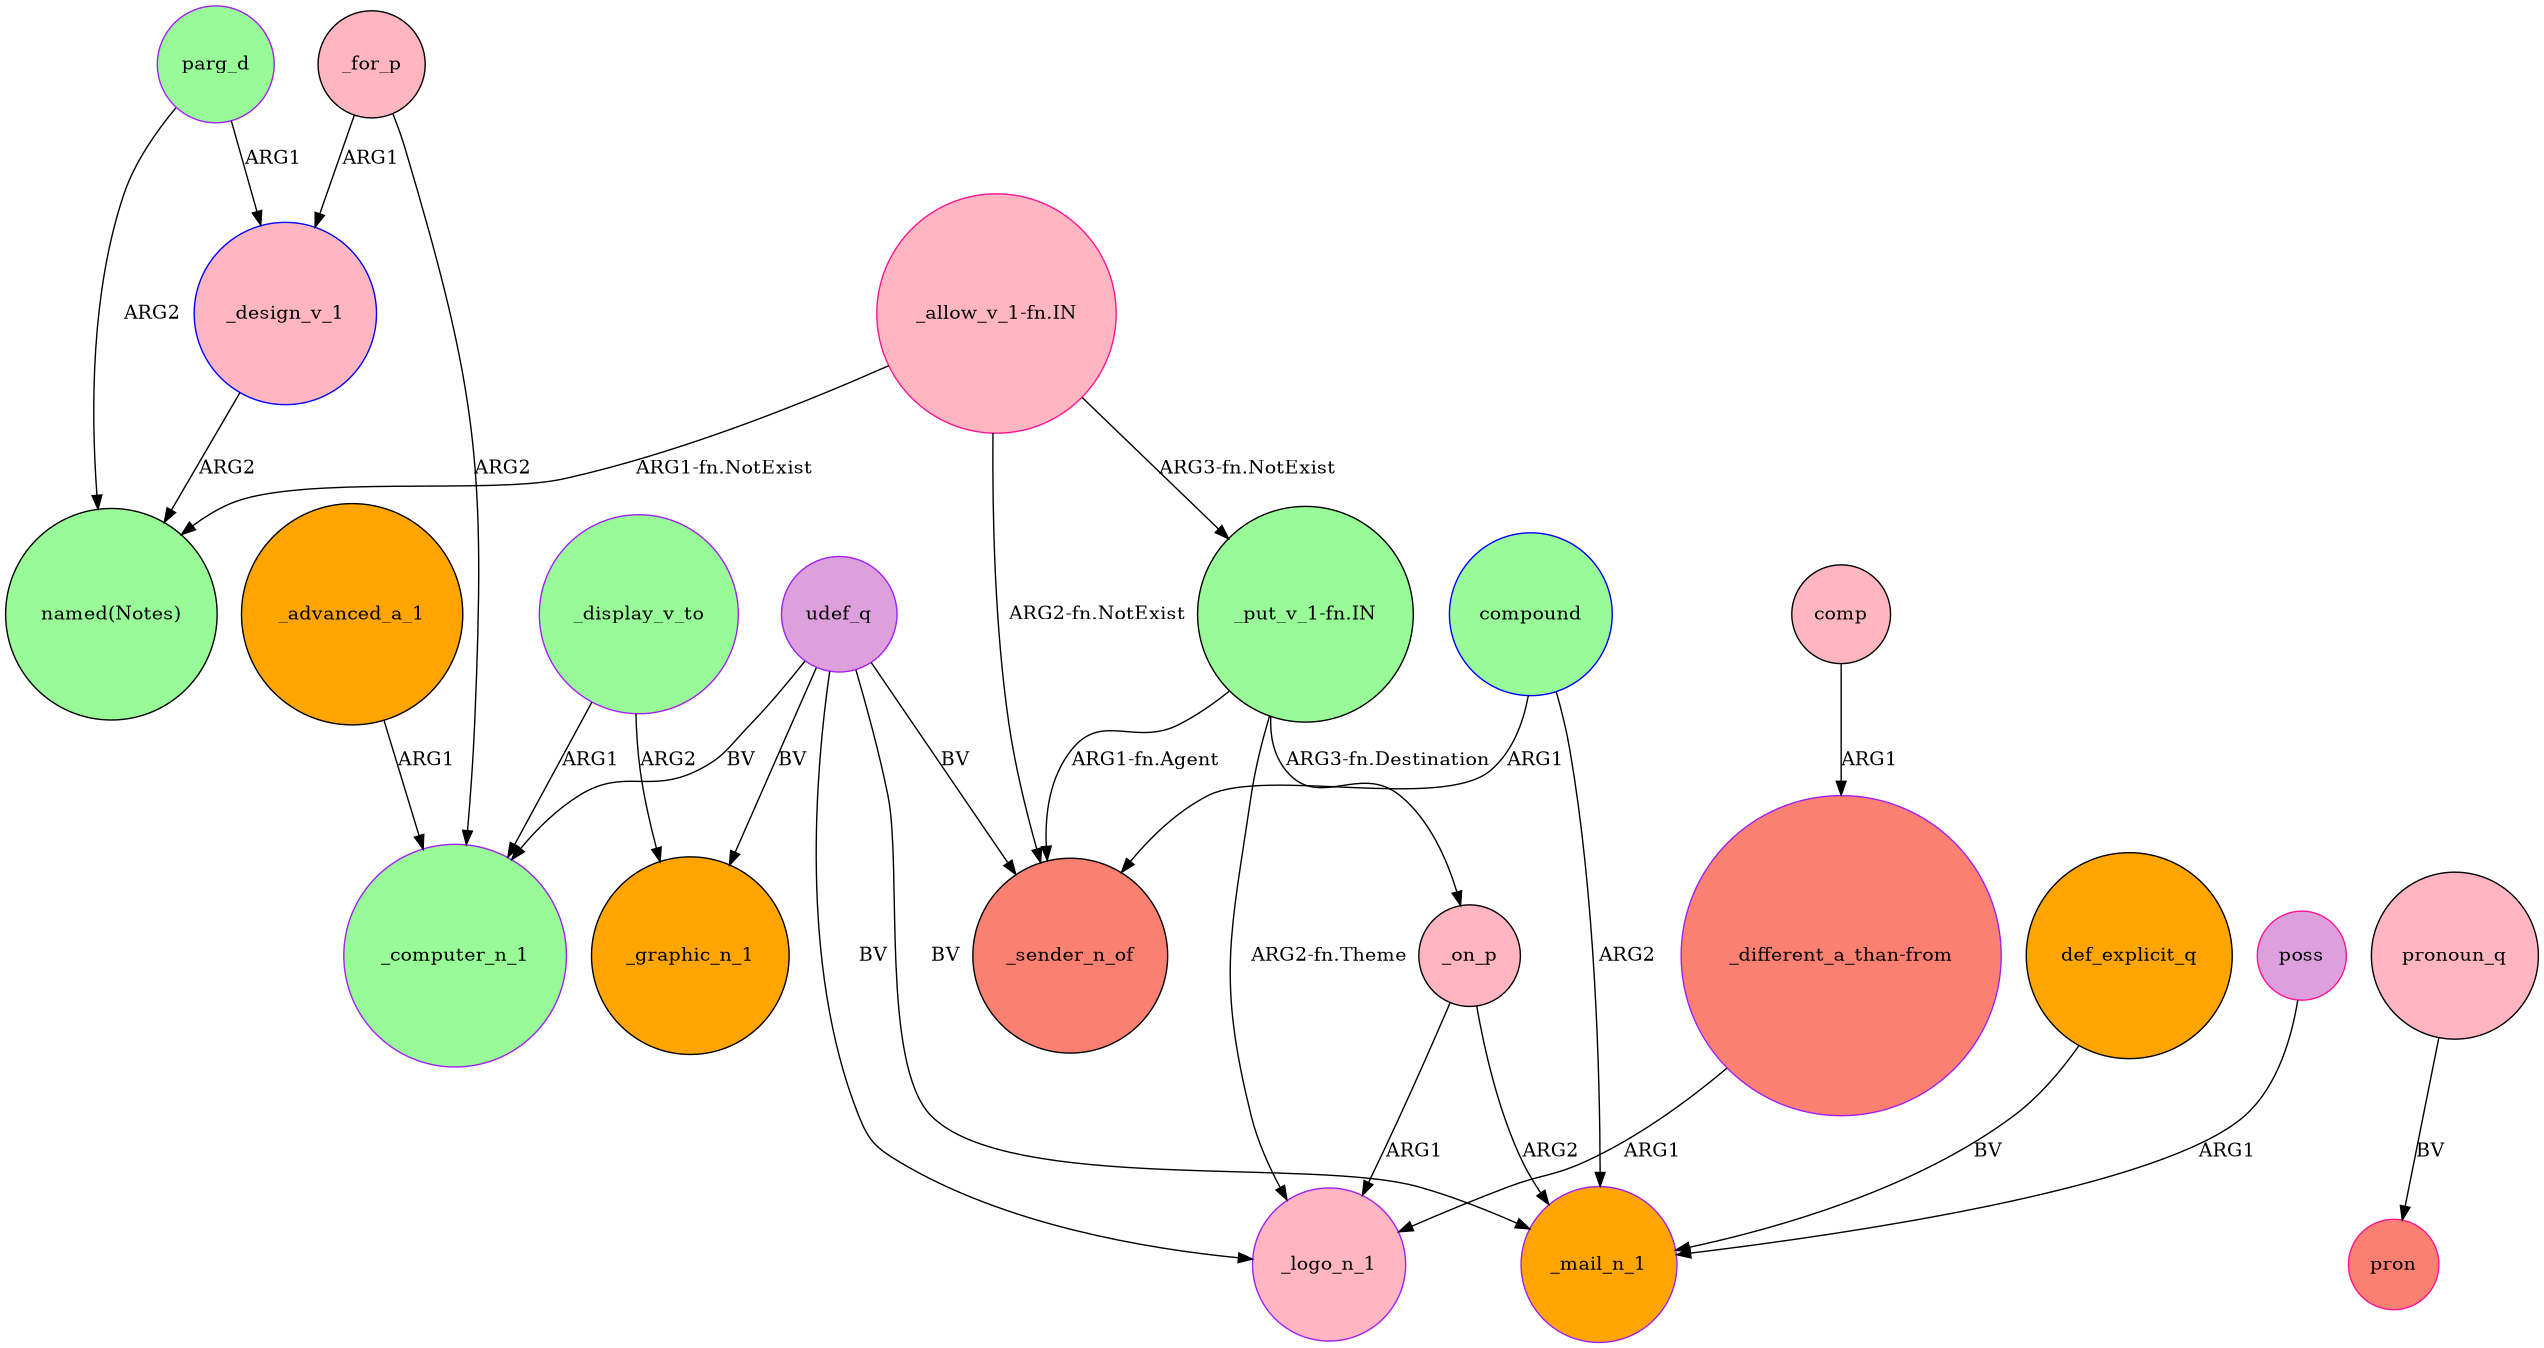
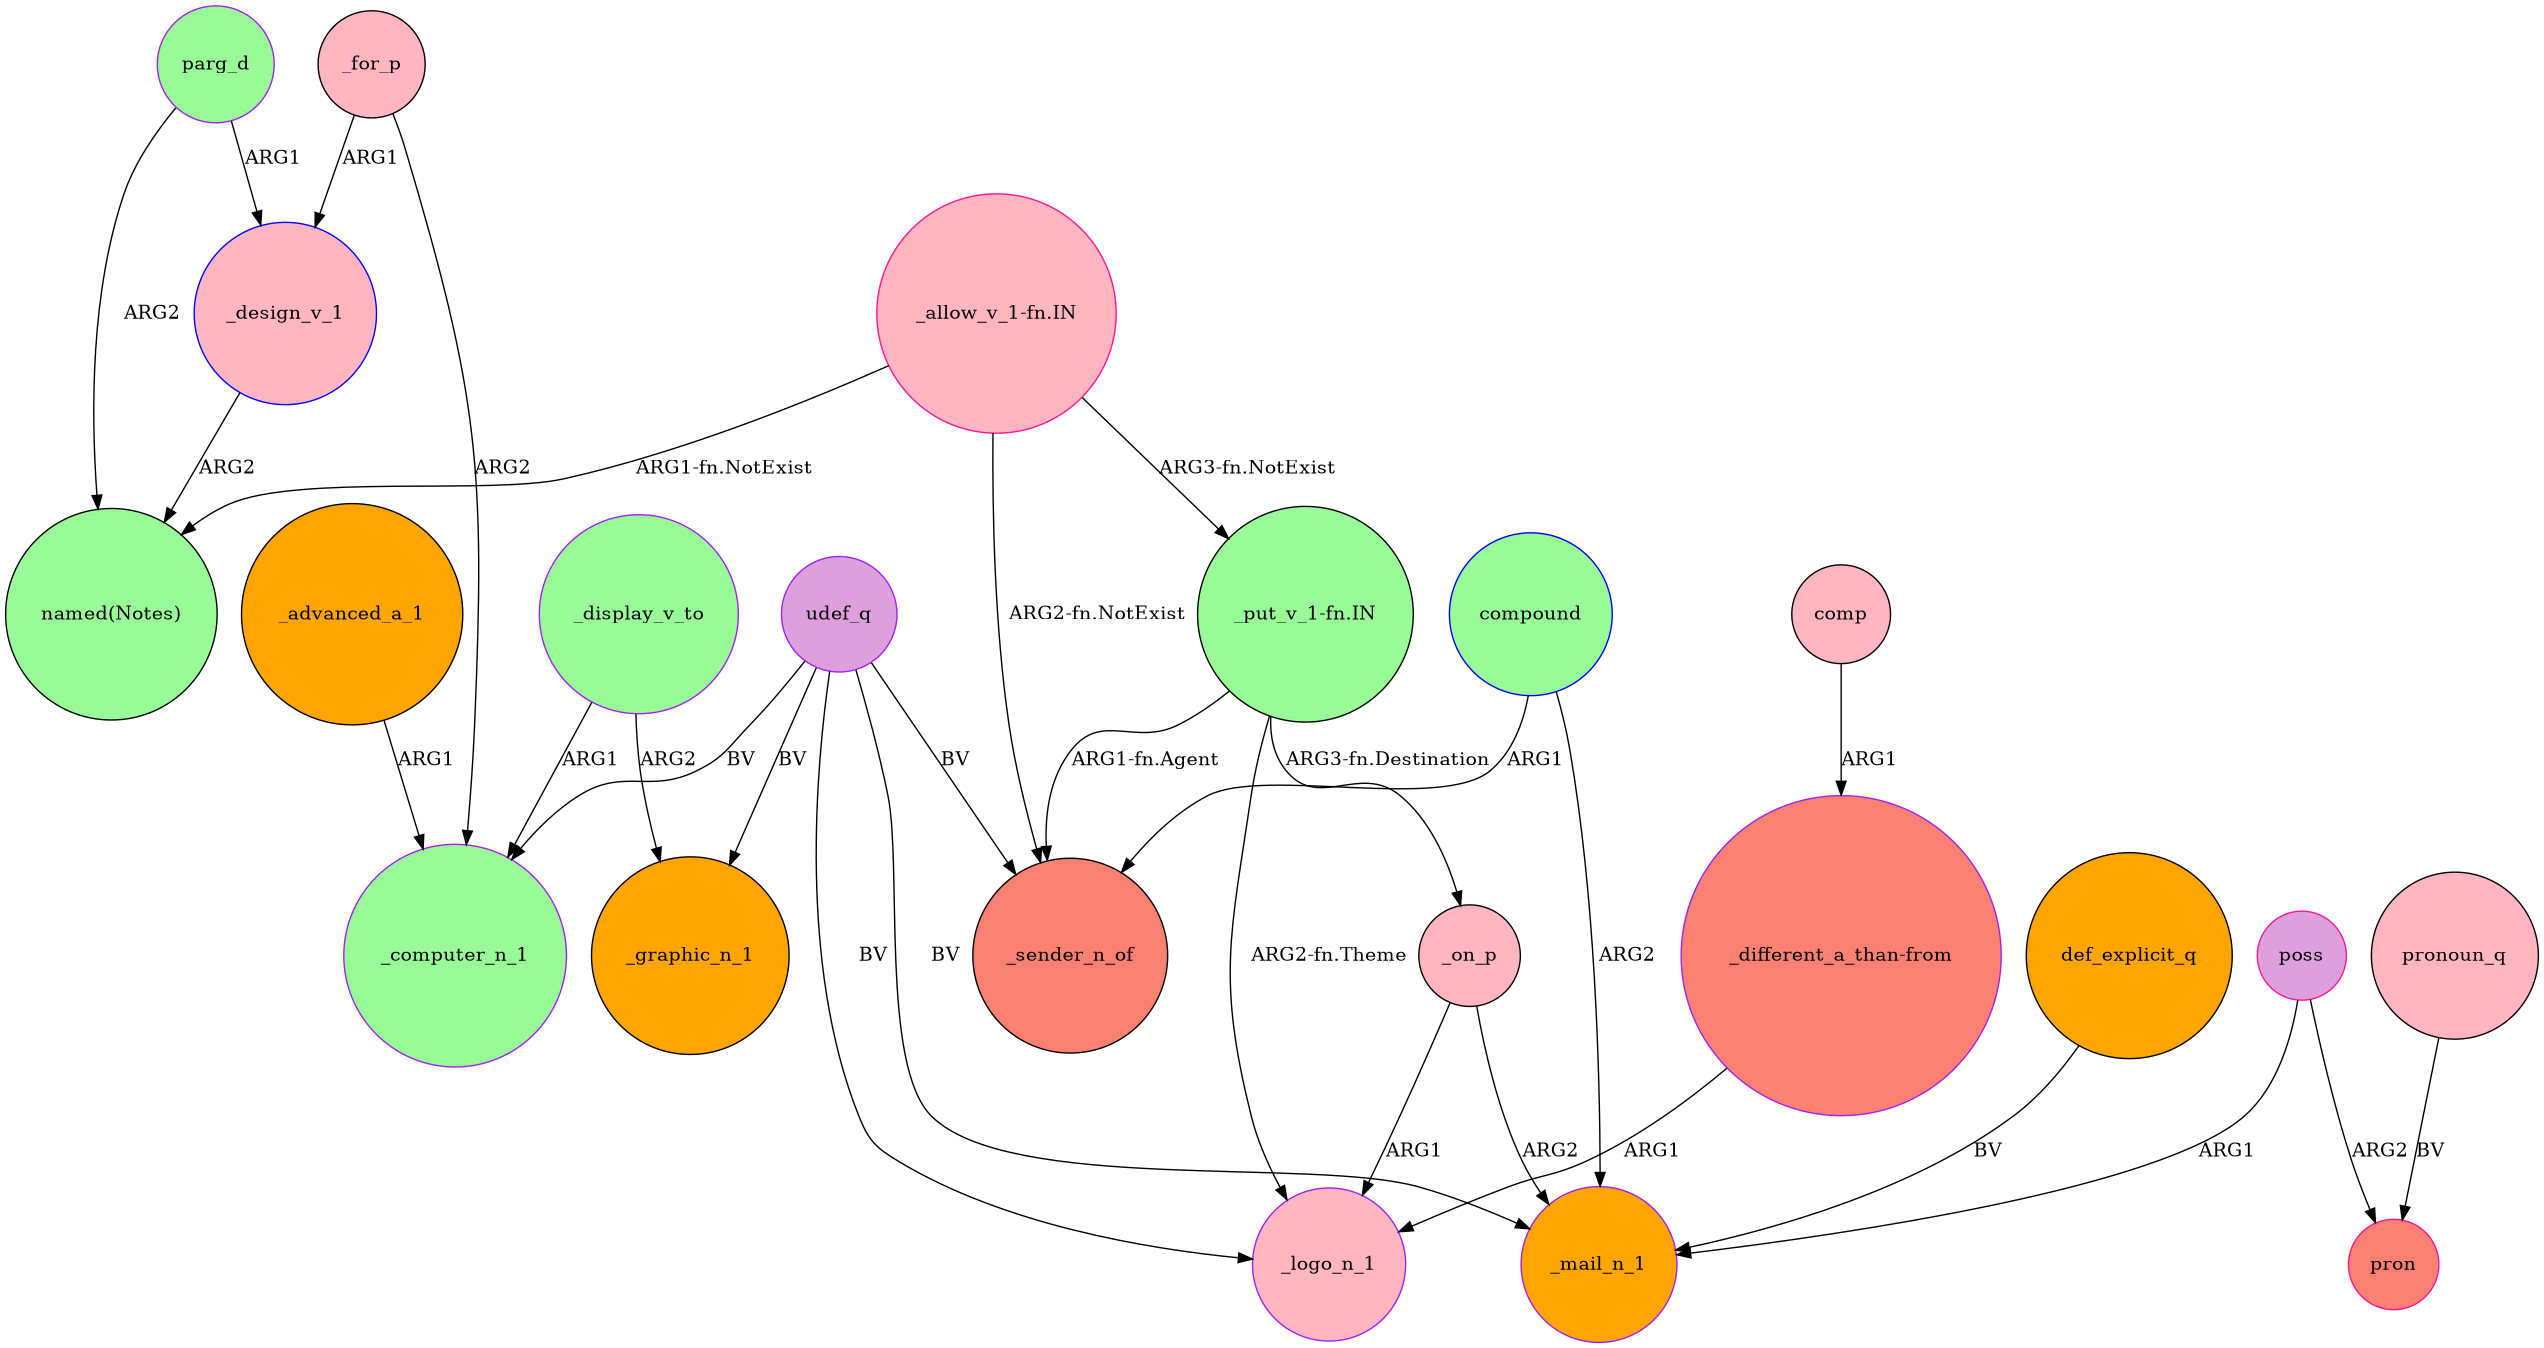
edge "poss" -> "pron": added, label "ARG2"
